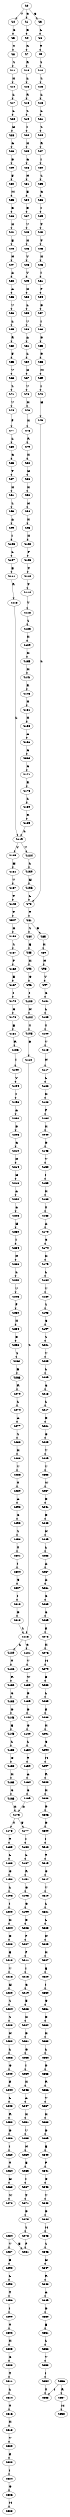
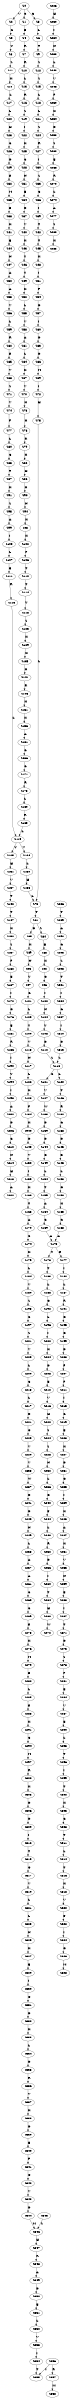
node "S547": label "S547" -> "S147"
edge "S222" -> "S226": removed, label "C"
edge "S283" -> "S286": removed, label "V"
edge "S344" -> "S345": now "S344" -> "S346"
edge "S284" -> "S281": reversed
